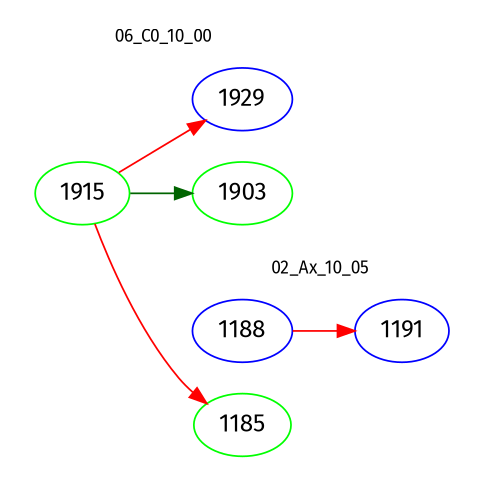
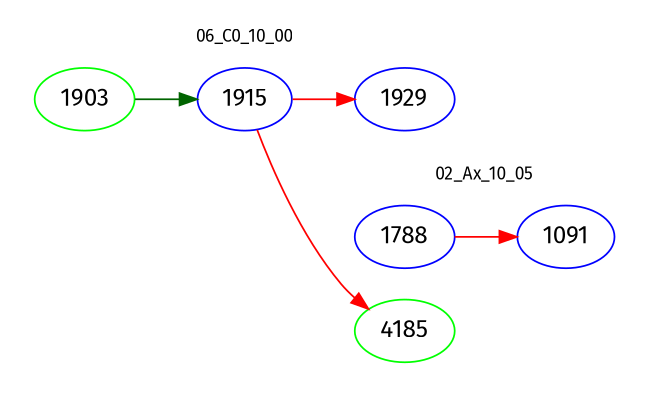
node "1915": color green -> blue
edge "1915" -> "1903": reversed
node "1188": label "1188" -> "1788"
node "1191": label "1191" -> "1091"
node "1185": label "1185" -> "4185"
